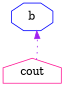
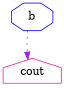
edge "cout" -> "b": reversed
